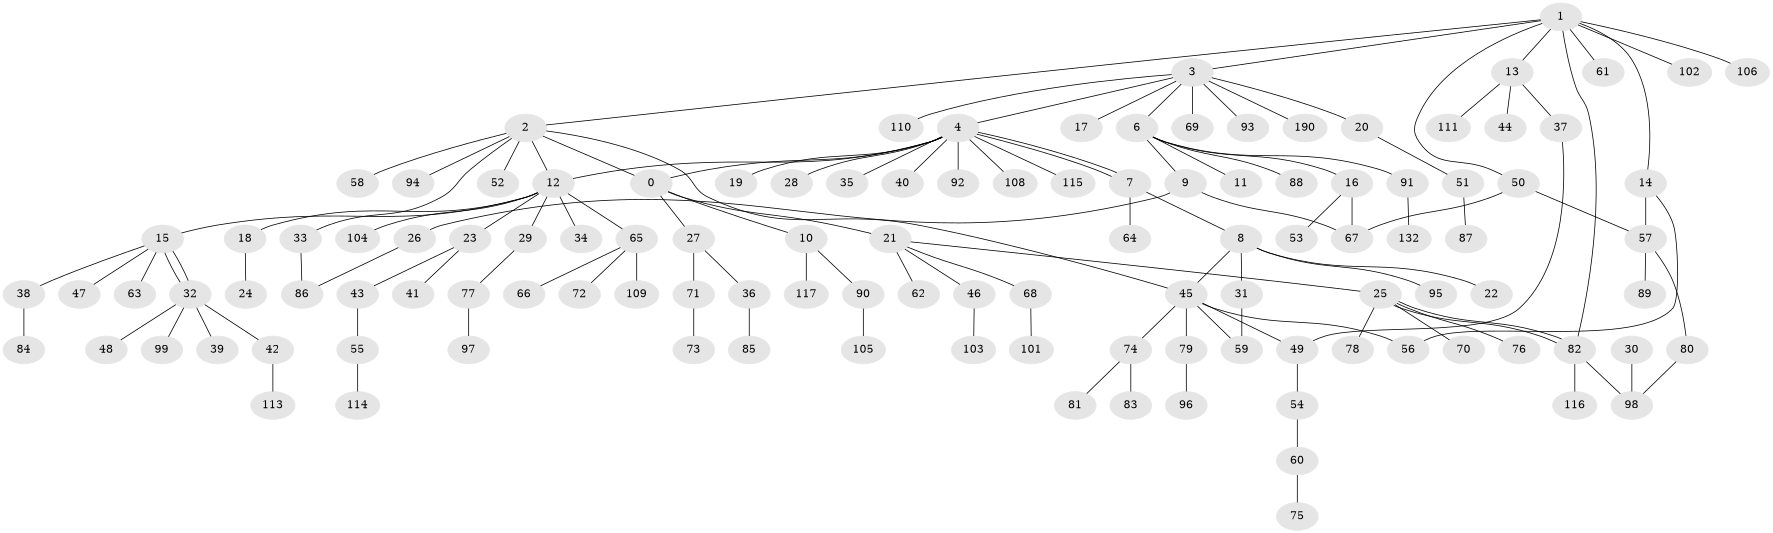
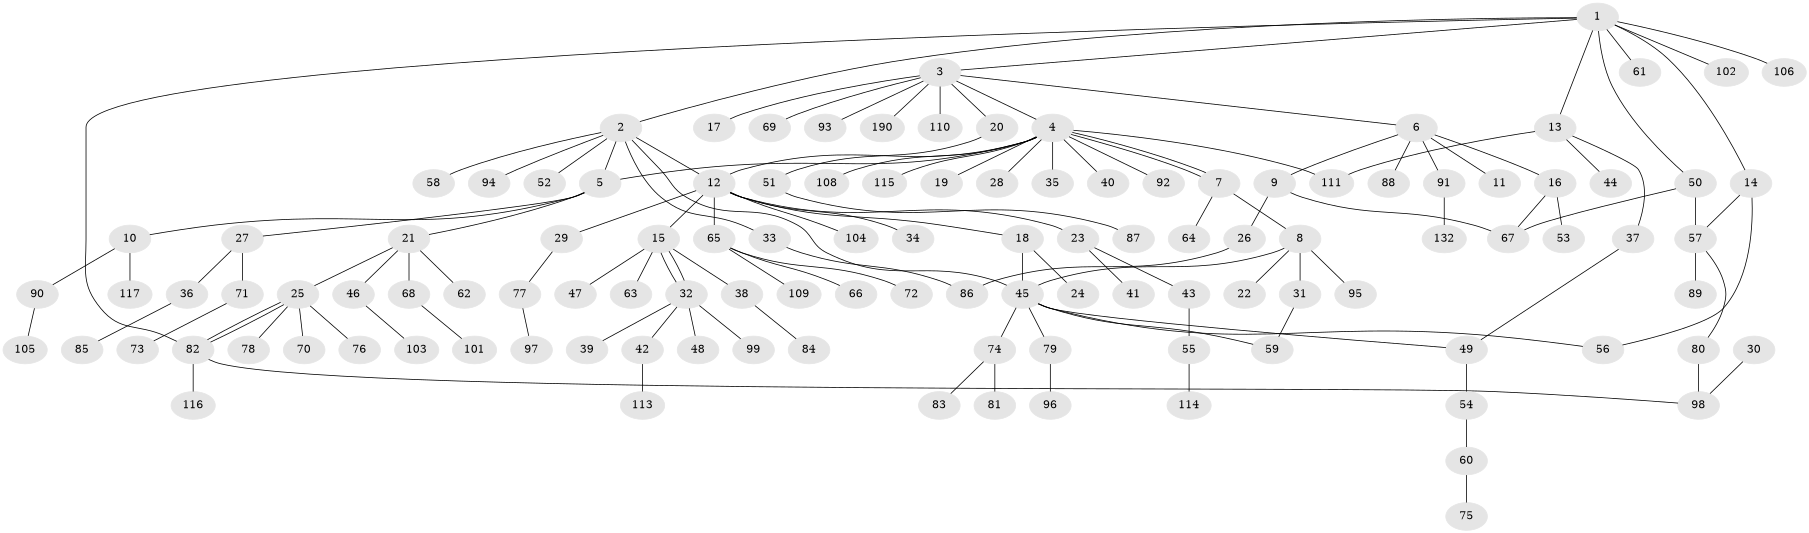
edge "4" -- "111": added
node "0": label "0" -> "5"
edge "18" -- "45": added
